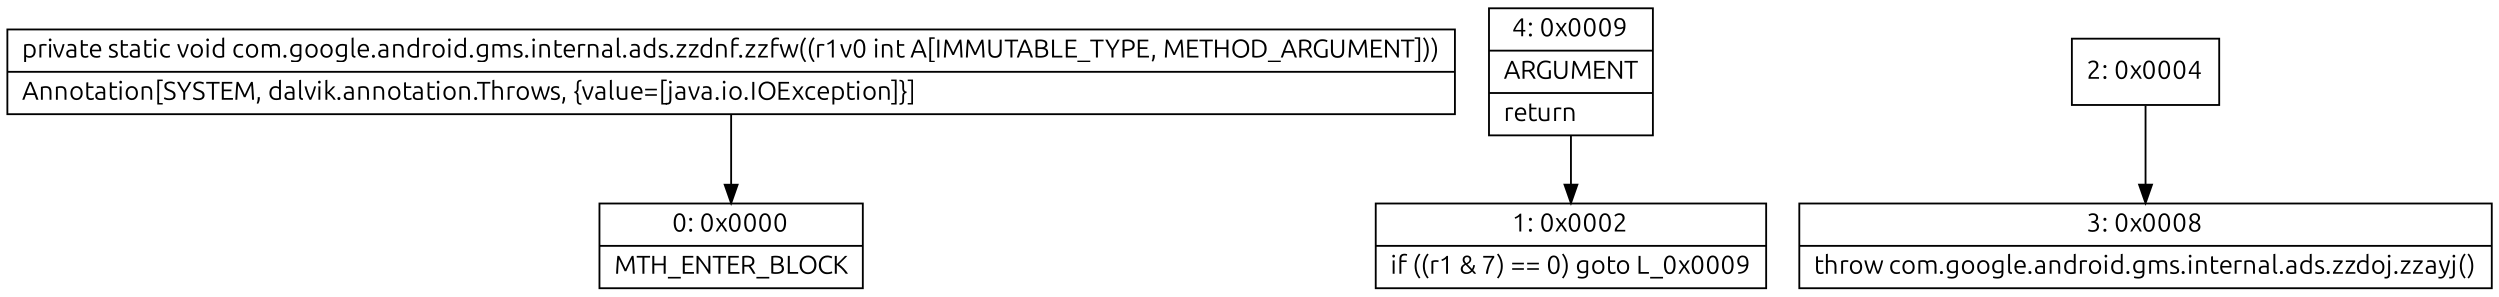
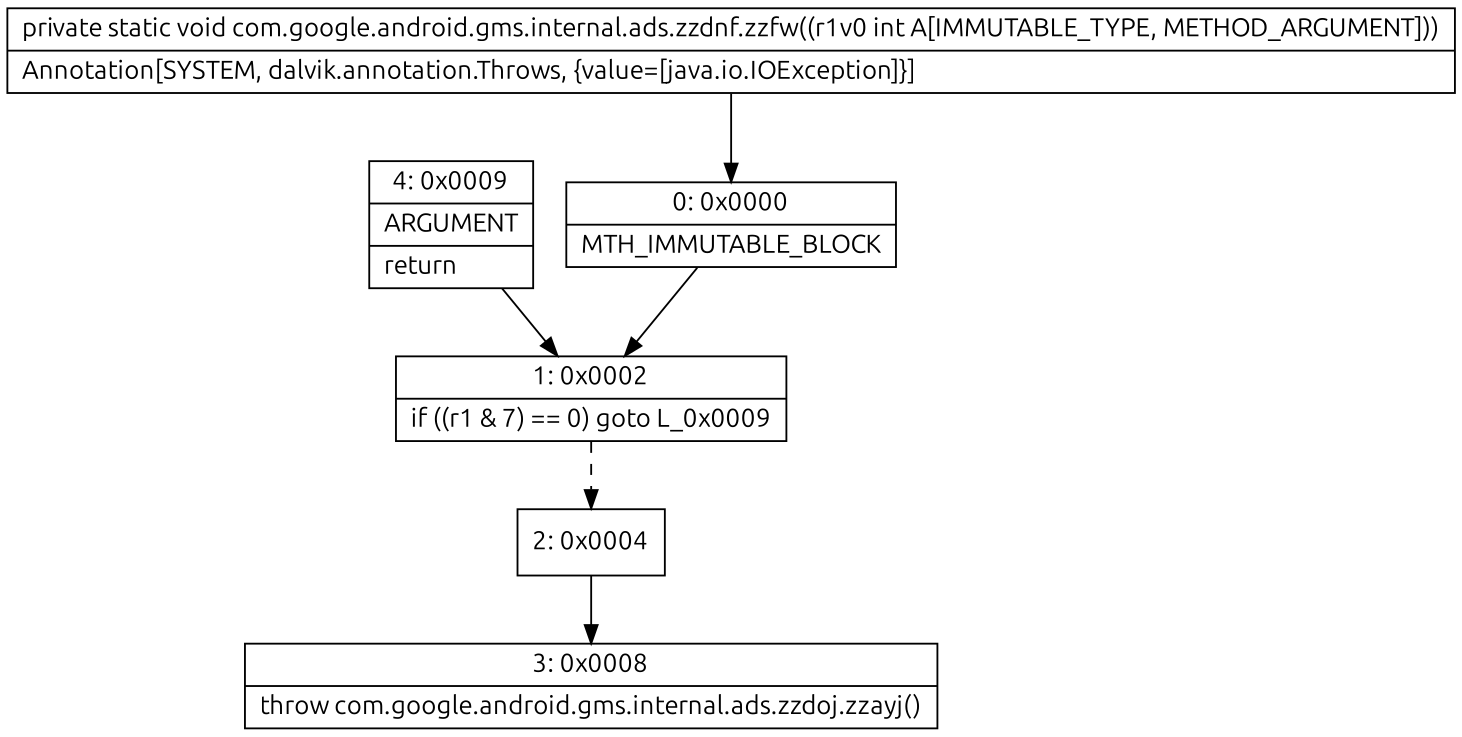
node "0: 0x0000": text "MTH_ENTER_BLOCK" -> "MTH_IMMUTABLE_BLOCK"
edge "0: 0x0000" -> "1: 0x0002": added
edge "1: 0x0002" -> "2: 0x0004": added
